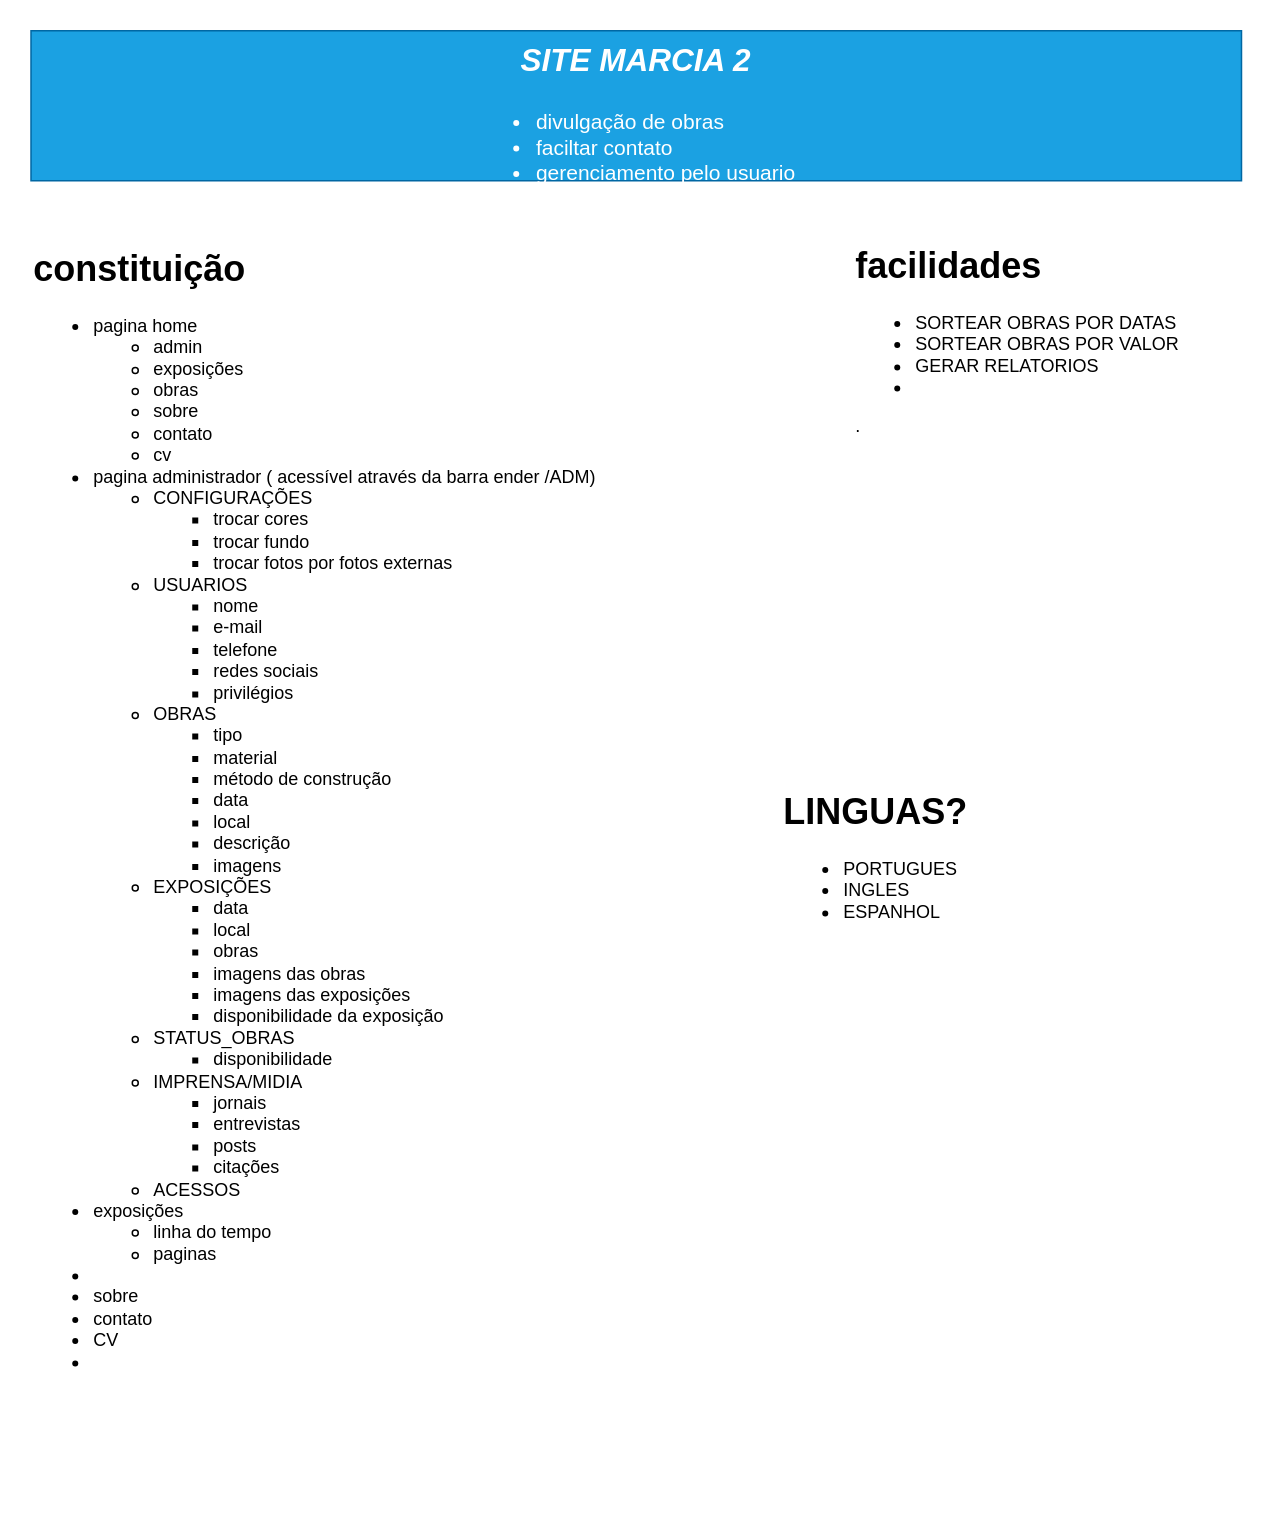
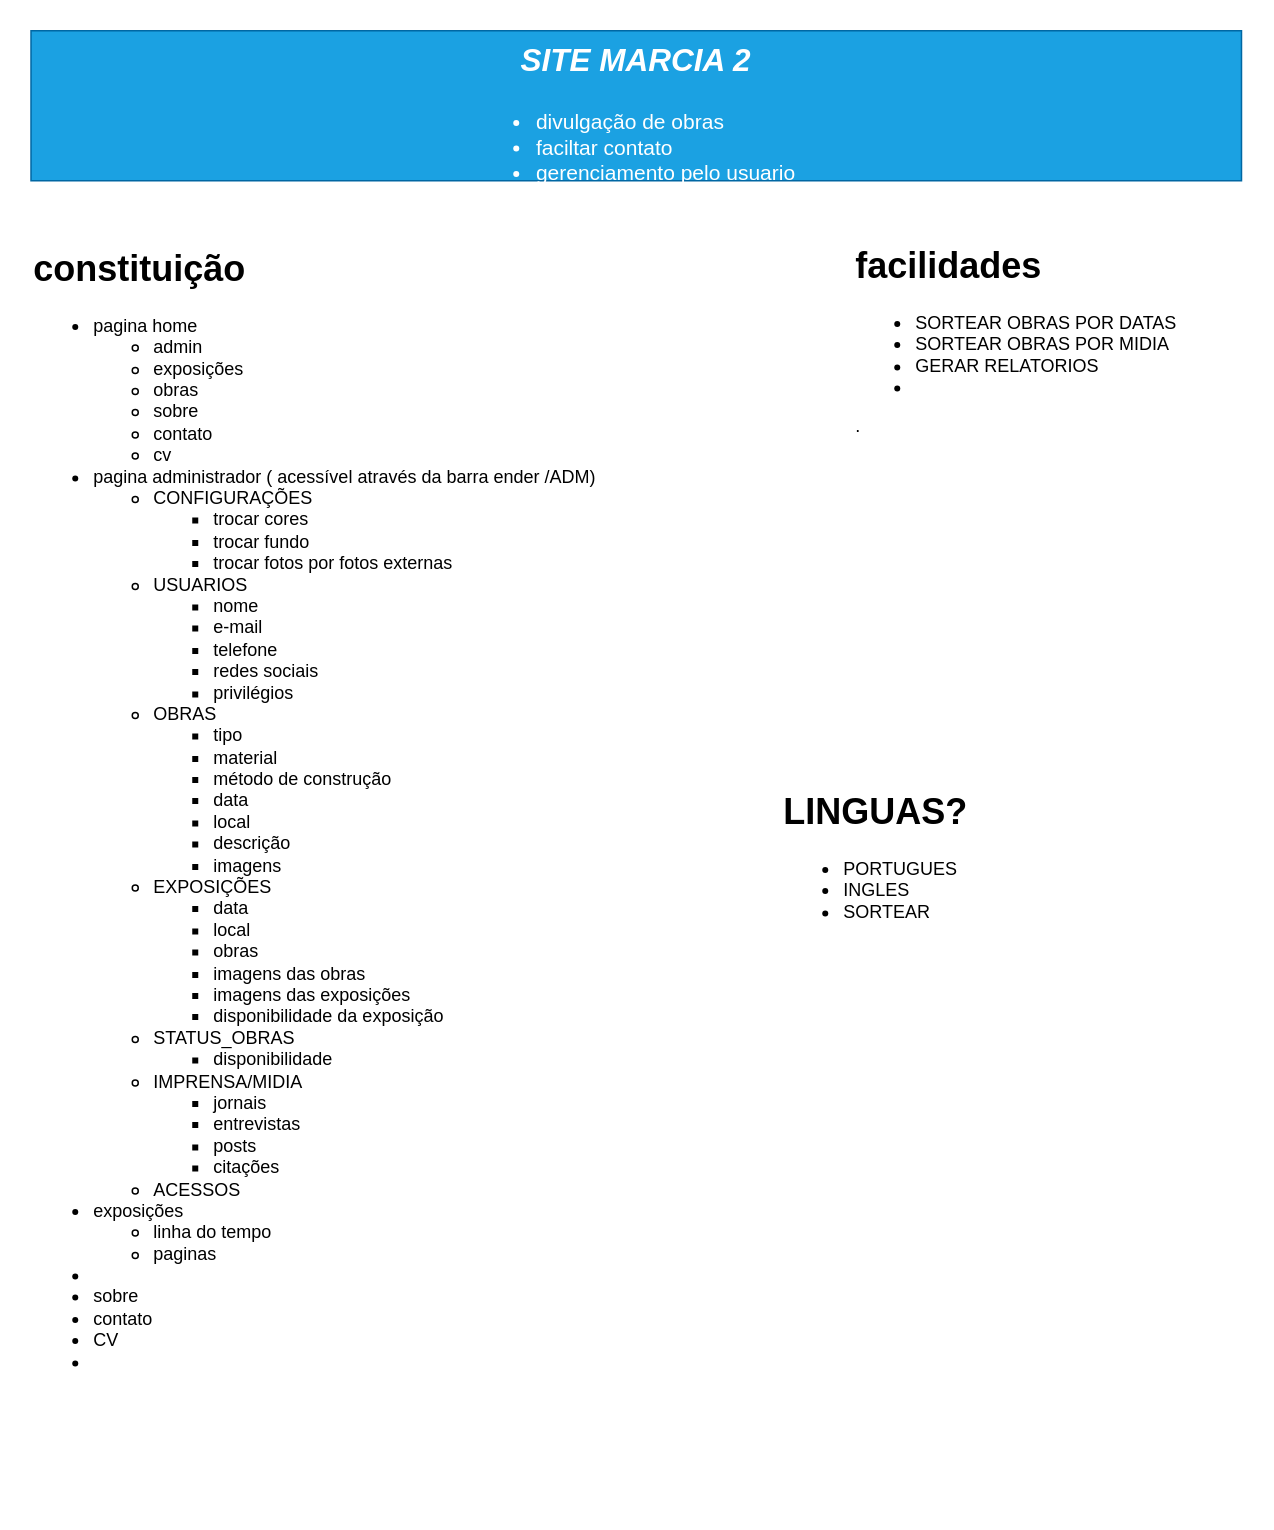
node "facilidades SORTEAR OBRAS POR DATAS SORTEAR OBRAS POR VALOR GERAR RELATORIOS .": label "facilidades SORTEAR OBRAS POR DATAS SORTEAR OBRAS POR VALOR GERAR RELATORIOS ." -> "facilidades SORTEAR OBRAS POR DATAS SORTEAR OBRAS POR MIDIA GERAR RELATORIOS ."
node "LINGUAS? PORTUGUES INGLES ESPANHOL": label "LINGUAS? PORTUGUES INGLES ESPANHOL" -> "LINGUAS? PORTUGUES INGLES SORTEAR"
